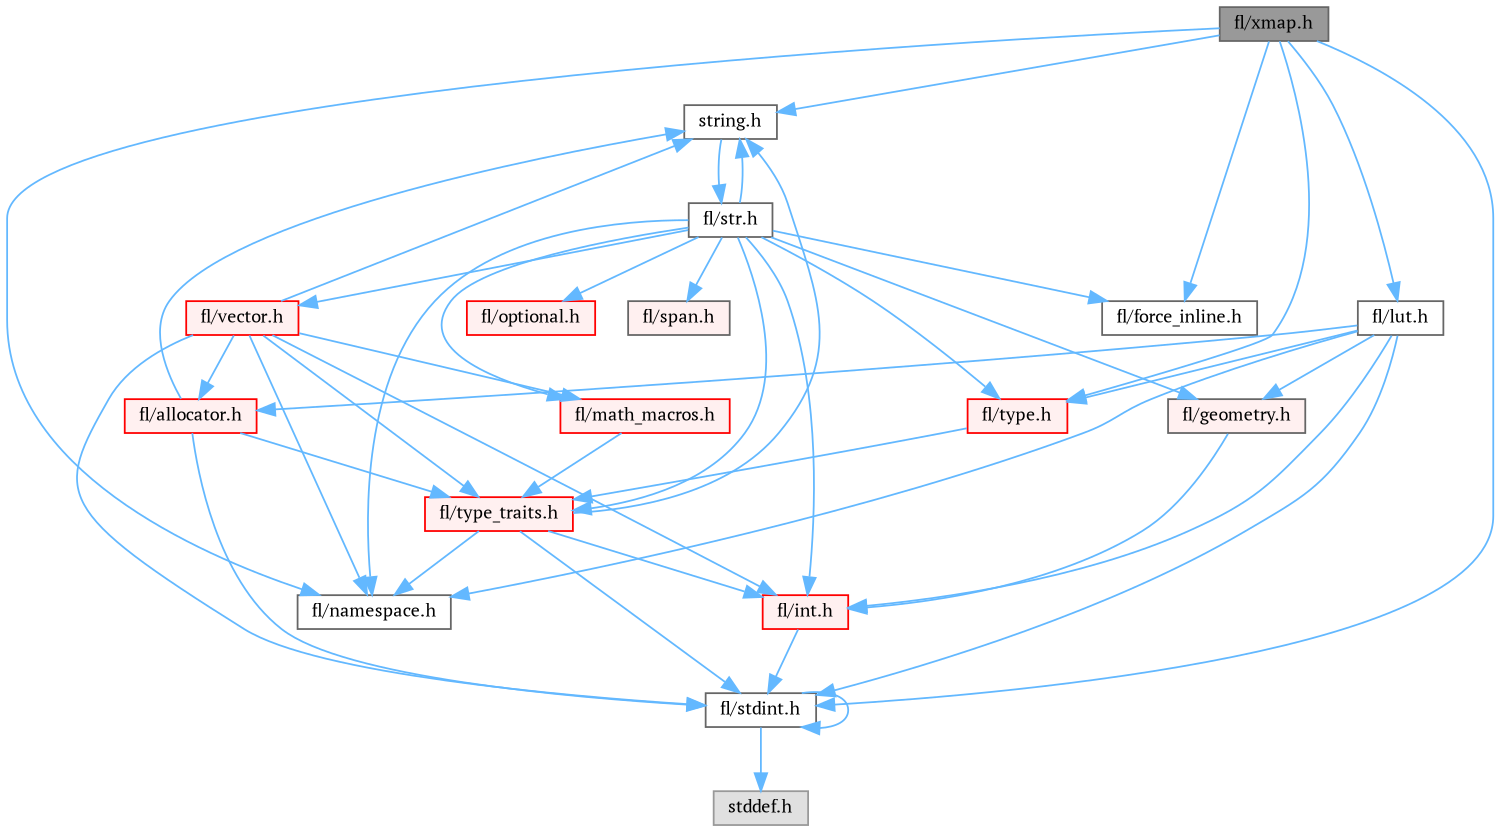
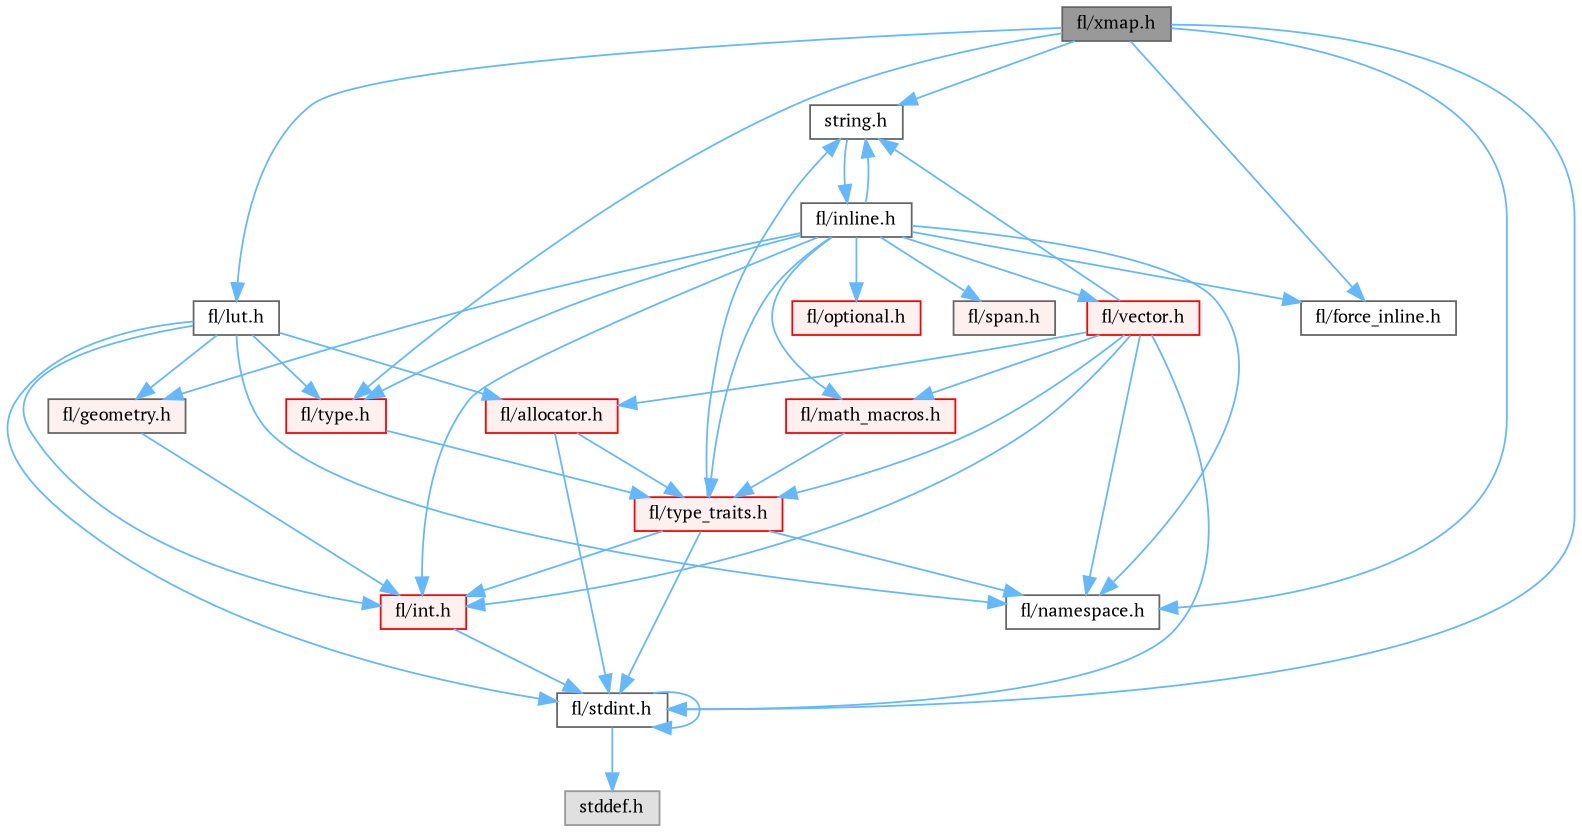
edge "fl/allocator.h" -> "string.h": removed
node "fl/str.h": label "fl/str.h" -> "fl/inline.h"
